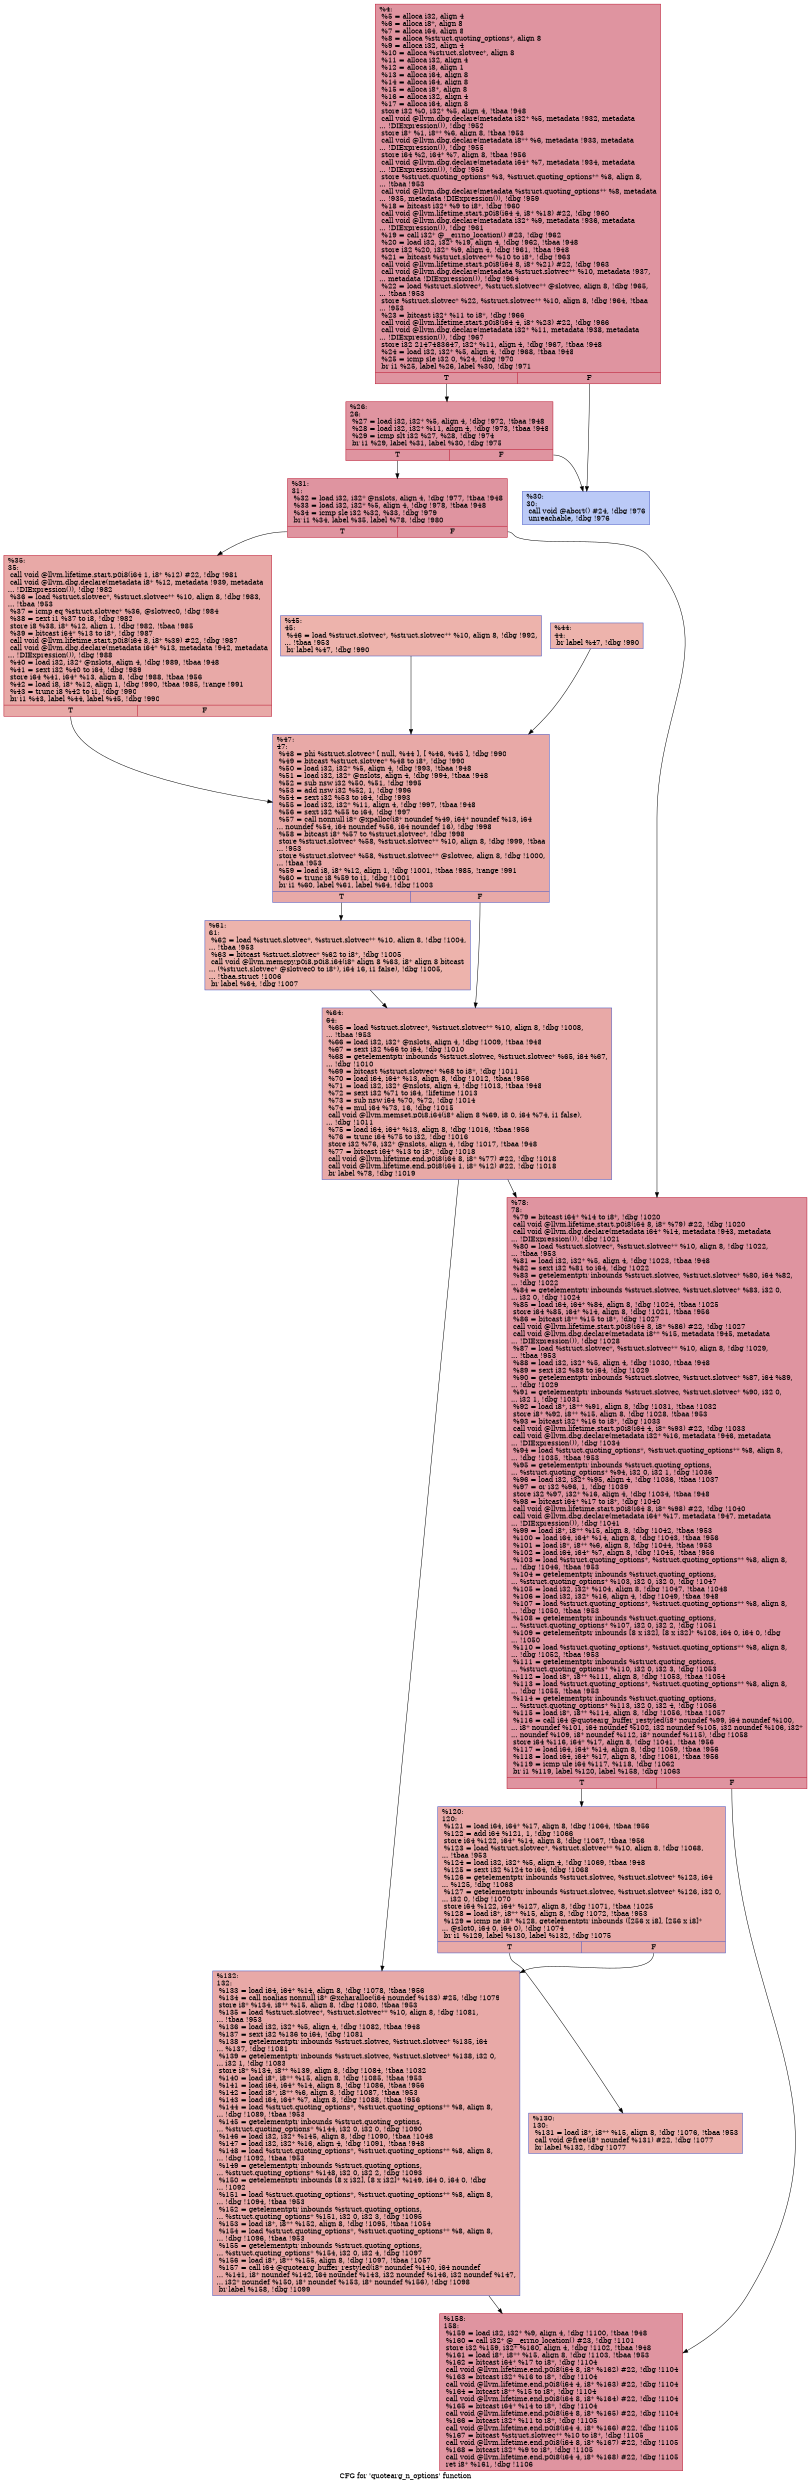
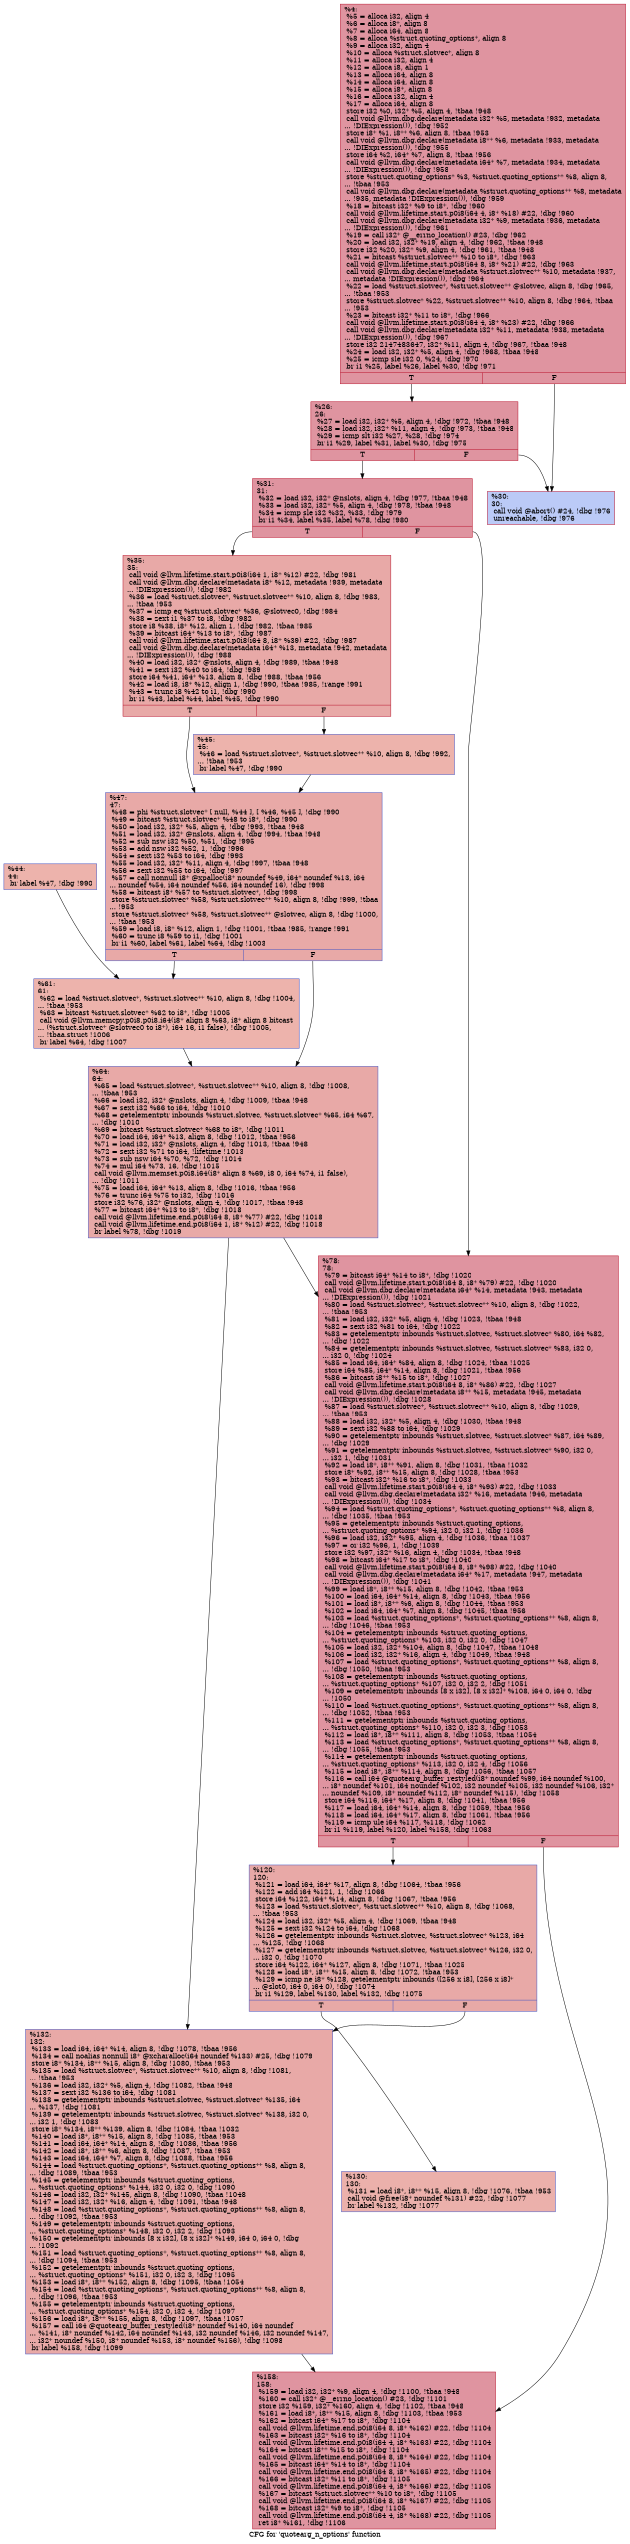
node "%30:": color #3d50c3ff -> #b70d28ff
edge "%44:" -> "%47:": now "%44:" -> "%61:"
edge "%35:" -> "%45:": added
